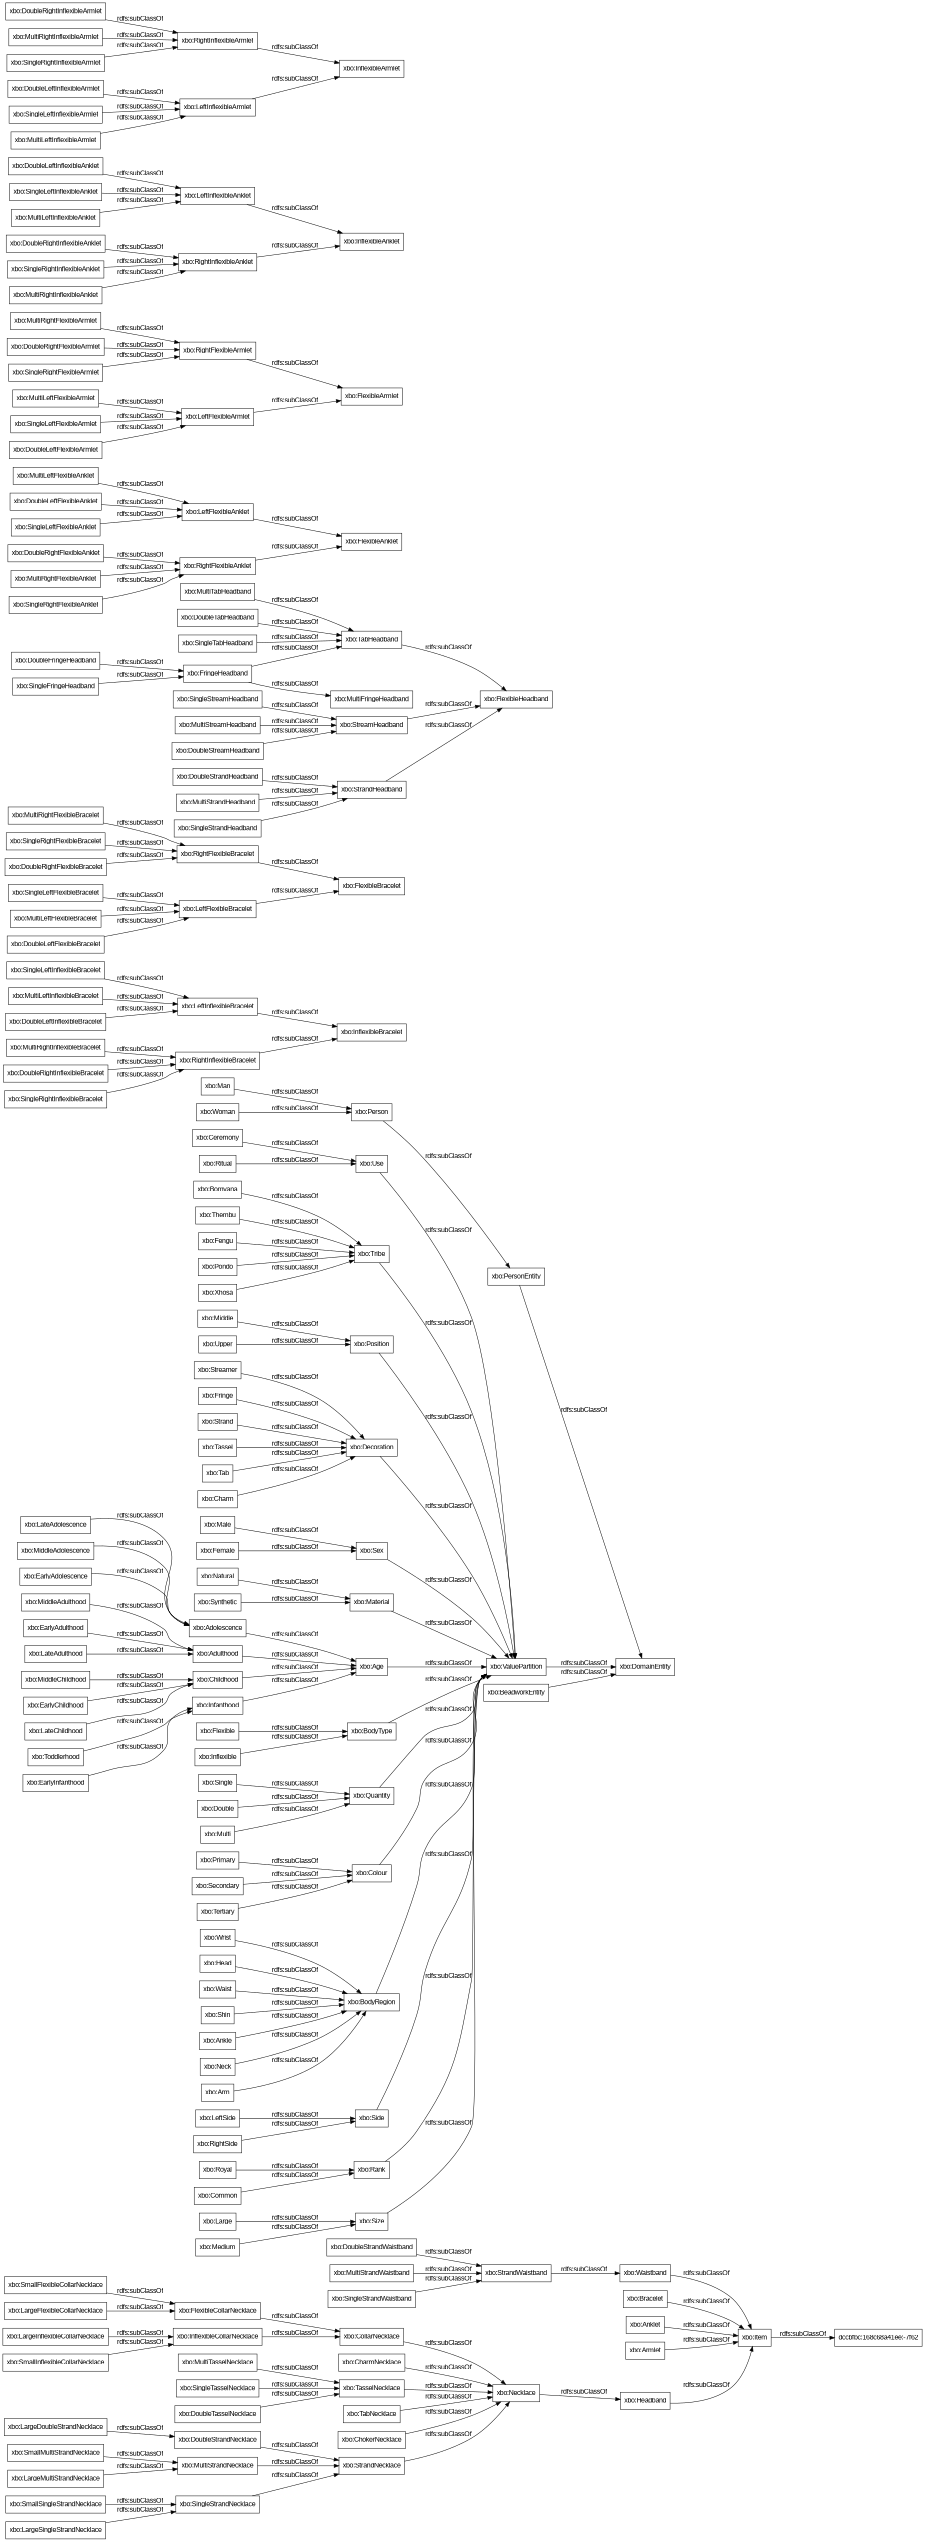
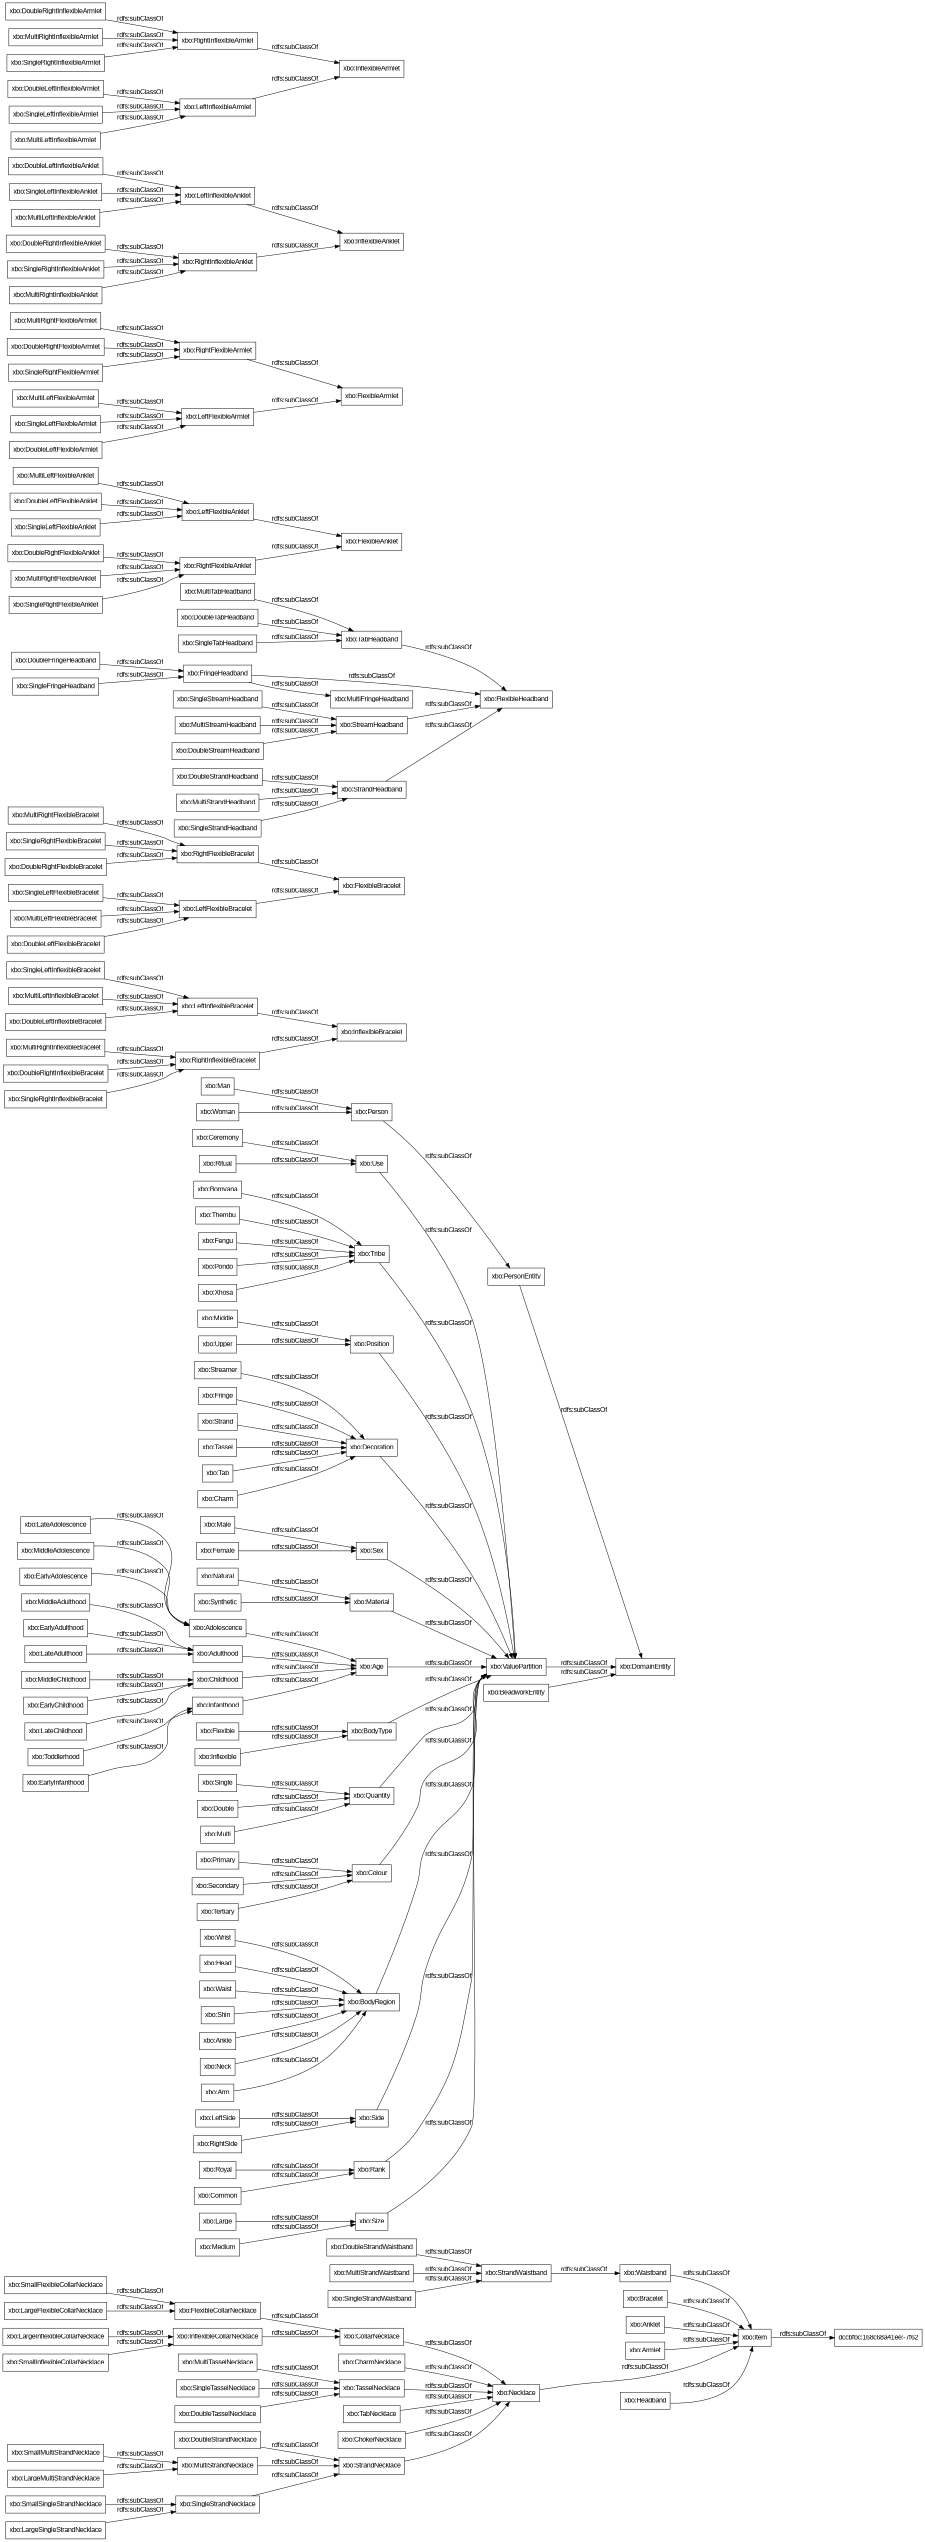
edge "xbo:FringeHeadband" -> "xbo:TabHeadband": now "xbo:FringeHeadband" -> "xbo:FlexibleHeadband"
edge "xbo:Necklace" -> "xbo:Headband": now "xbo:Necklace" -> "xbo:Item"
node "xbo:LargeDoubleStrandNecklace": removed
